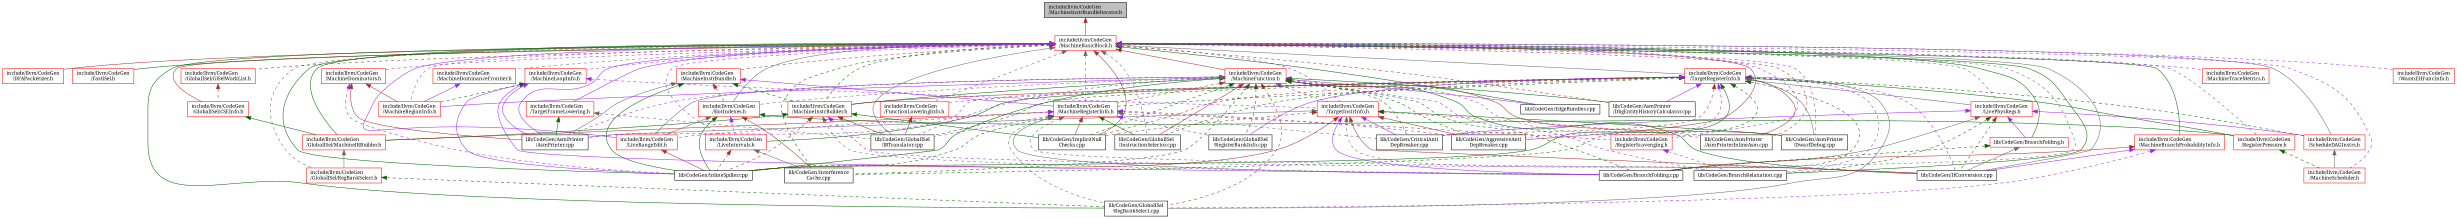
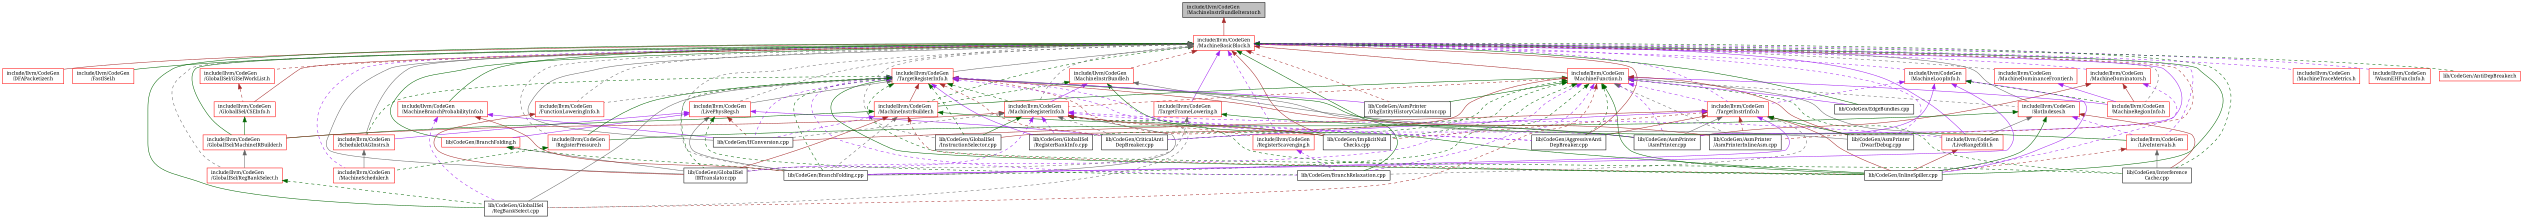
node "lib/CodeGen/AntiDepBreaker.h": added
edge "include/llvm/CodeGen /SlotIndexes.h" -> "include/llvm/CodeGen /MachineInstrBundle.h": removed
edge "lib/CodeGen/IfConversion.cpp" -> "include/llvm/CodeGen /MachineFunction.h": removed
edge "lib/CodeGen/IfConversion.cpp" -> "lib/CodeGen/BranchFolding.h": now "lib/CodeGen/GlobalISel /IRTranslator.cpp" -> "lib/CodeGen/BranchFolding.h"
